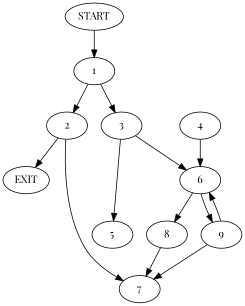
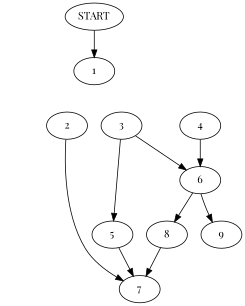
edge "1" -> "2": removed
edge "1" -> "3": removed
node "EXIT": removed
edge "9" -> "6": removed
edge "9" -> "7": now "5" -> "7"
